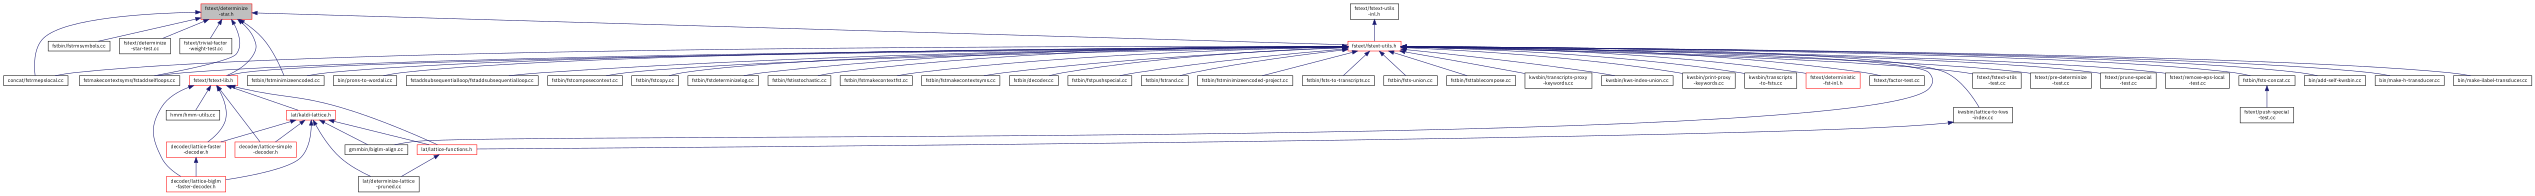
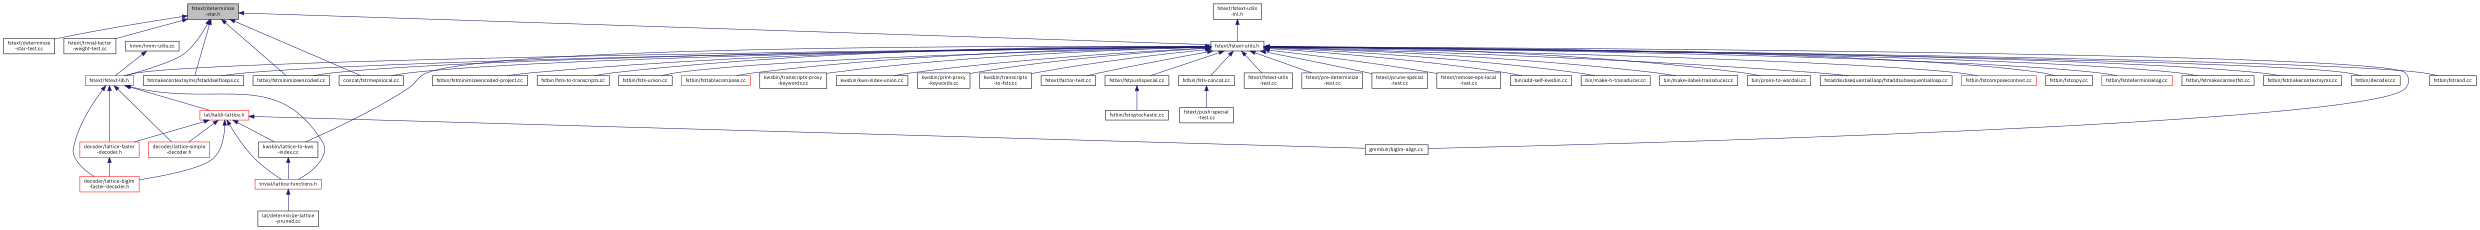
node "fstext/determinize -star.h": color red -> black
node "fstbin/fstrmsymbols.cc": removed
node "fstext/fstext-utils.h": color red -> black
edge "fstbin/fstisstochastic.cc" -> "fstext/fstext-utils.h": now "fstbin/fstisstochastic.cc" -> "fstbin/fstpushspecial.cc"
node "fstbin/fstcomposecontext.cc": color black -> red
node "fstbin/fstdeterminizelog.cc": color black -> red
node "fstbin/fsttablecompose.cc": color black -> red
node "fstext/deterministic -fst-inl.h": removed
edge "hmm/hmm-utils.cc" -> "fstext/fstext-lib.h": reversed
node "lat/lattice-functions.h": label "lat/lattice-functions.h" -> "trivial/lattice-functions.h"
edge "lat/determinize-lattice -pruned.cc" -> "lat/kaldi-lattice.h": now "kwsbin/lattice-to-kws -index.cc" -> "lat/kaldi-lattice.h"
